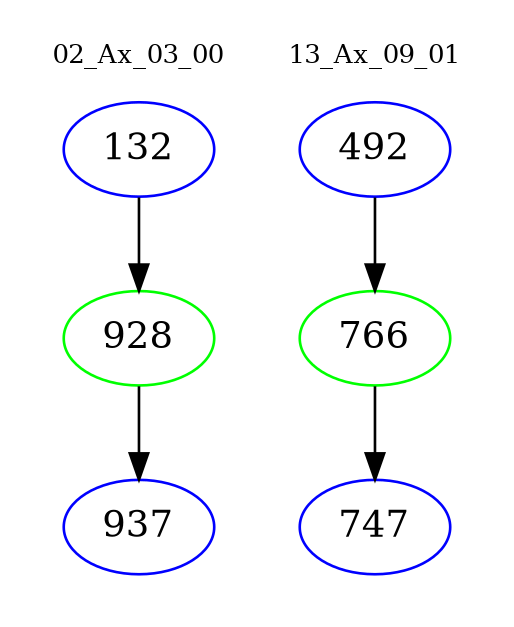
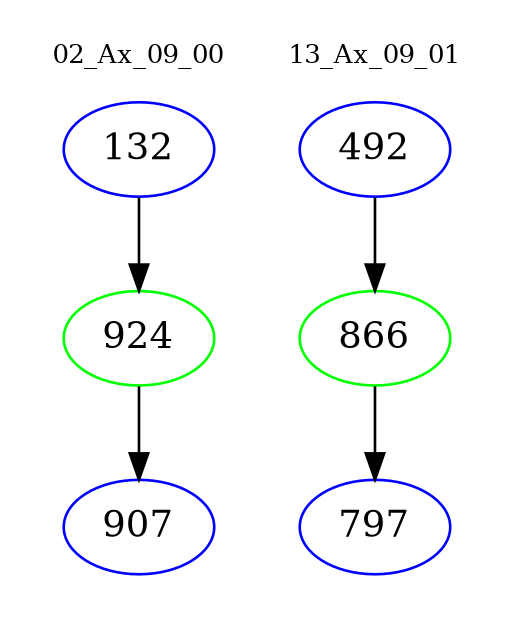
cluster "02_Ax_03_00": label "02_Ax_03_00" -> "02_Ax_09_00"
node "928": label "928" -> "924"
node "766": label "766" -> "866"
node "937": label "937" -> "907"
node "747": label "747" -> "797"
